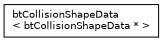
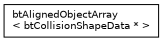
node "btCollisionShapeData < btCollisionShapeData * >": label "btCollisionShapeData < btCollisionShapeData * >" -> "btAlignedObjectArray < btCollisionShapeData * >"
